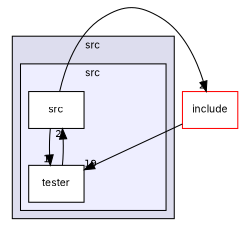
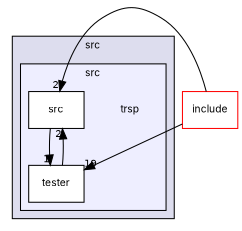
edge "src" -> "include": reversed
node "trsp": added
